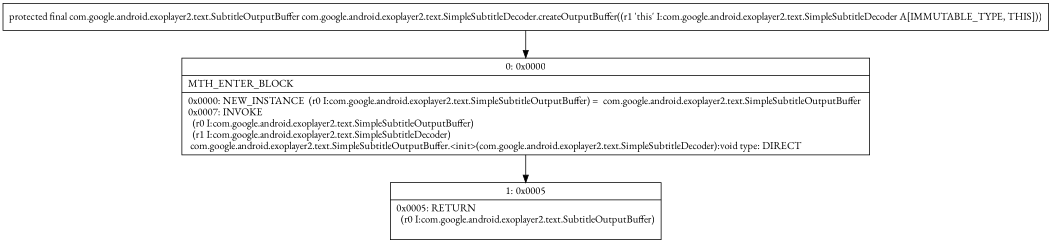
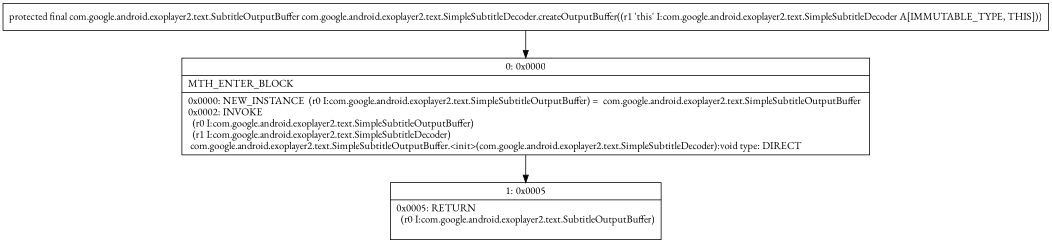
node "0: 0x0000": text "0x0007: INVOKE" -> "0x0002: INVOKE"
